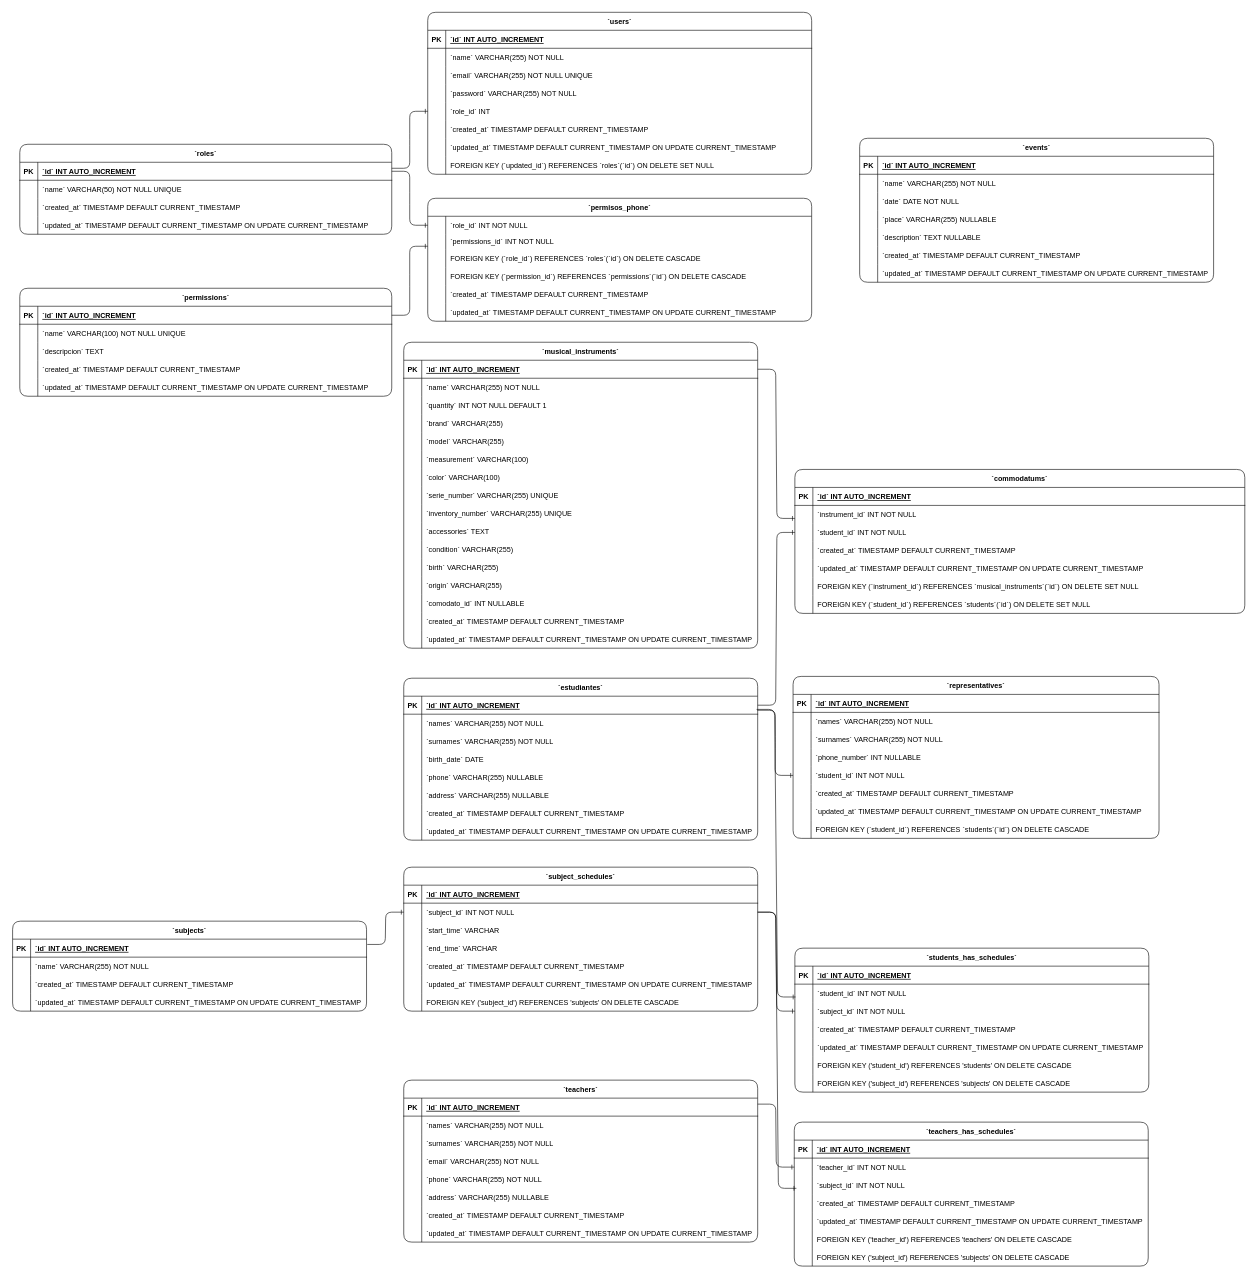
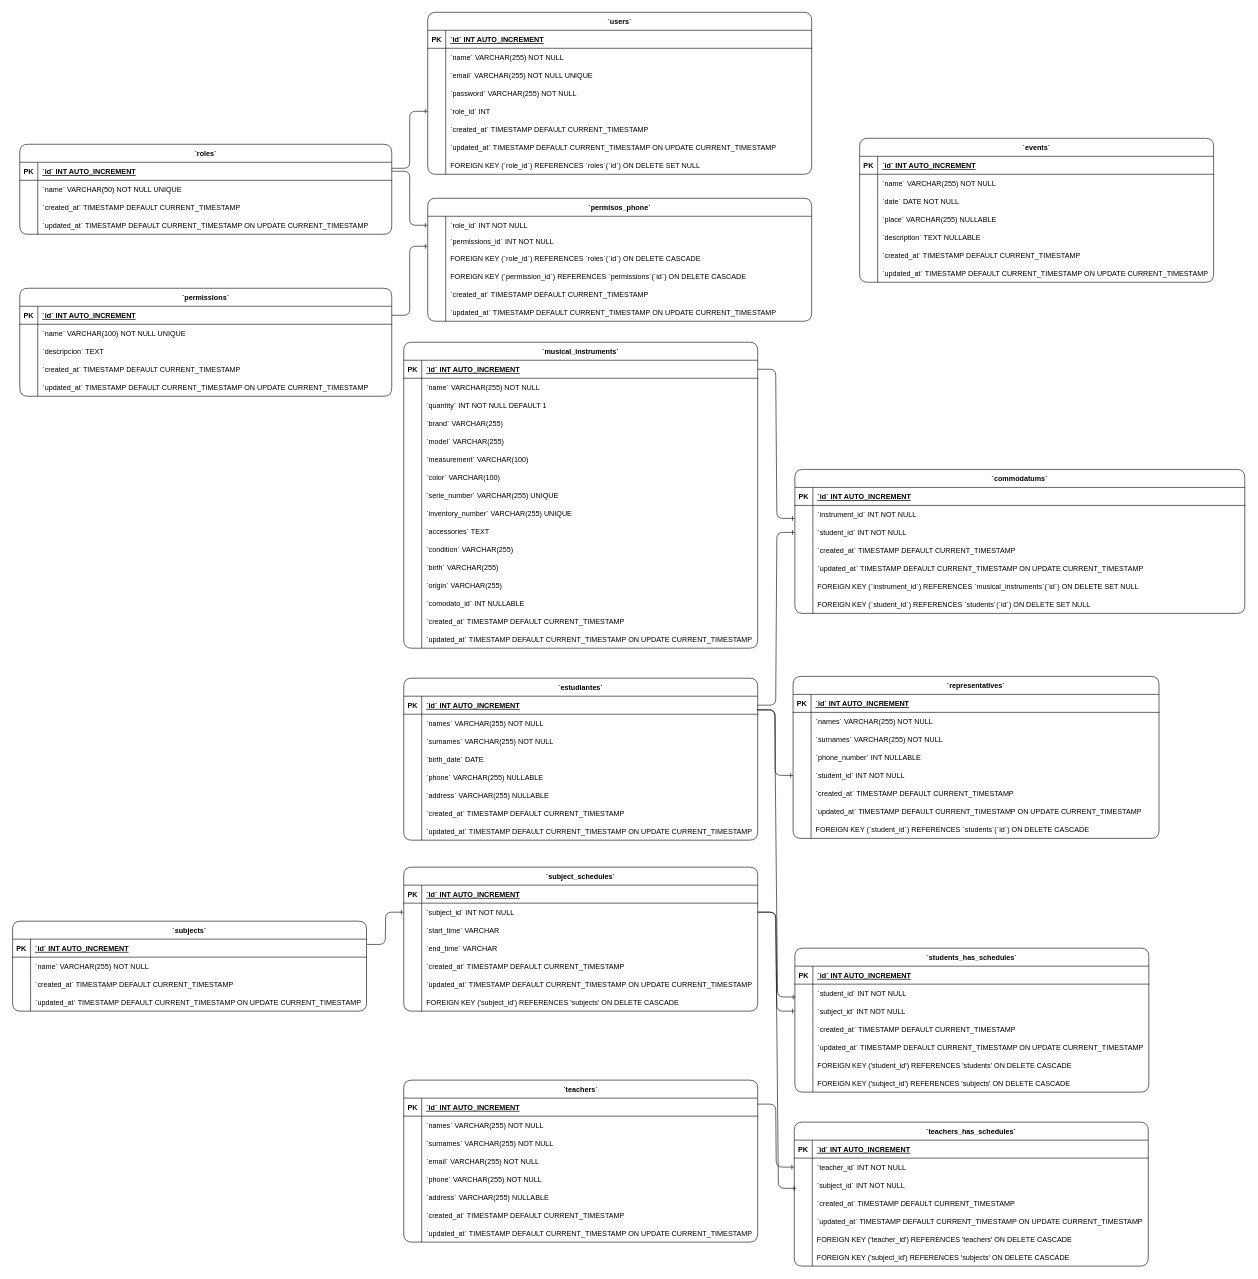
node "FOREIGN KEY (`updated_id`) REFERENCES `roles`(`id`) ON DELETE SET NULL": label "FOREIGN KEY (`updated_id`) REFERENCES `roles`(`id`) ON DELETE SET NULL" -> "FOREIGN KEY (`role_id`) REFERENCES `roles`(`id`) ON DELETE SET NULL"
